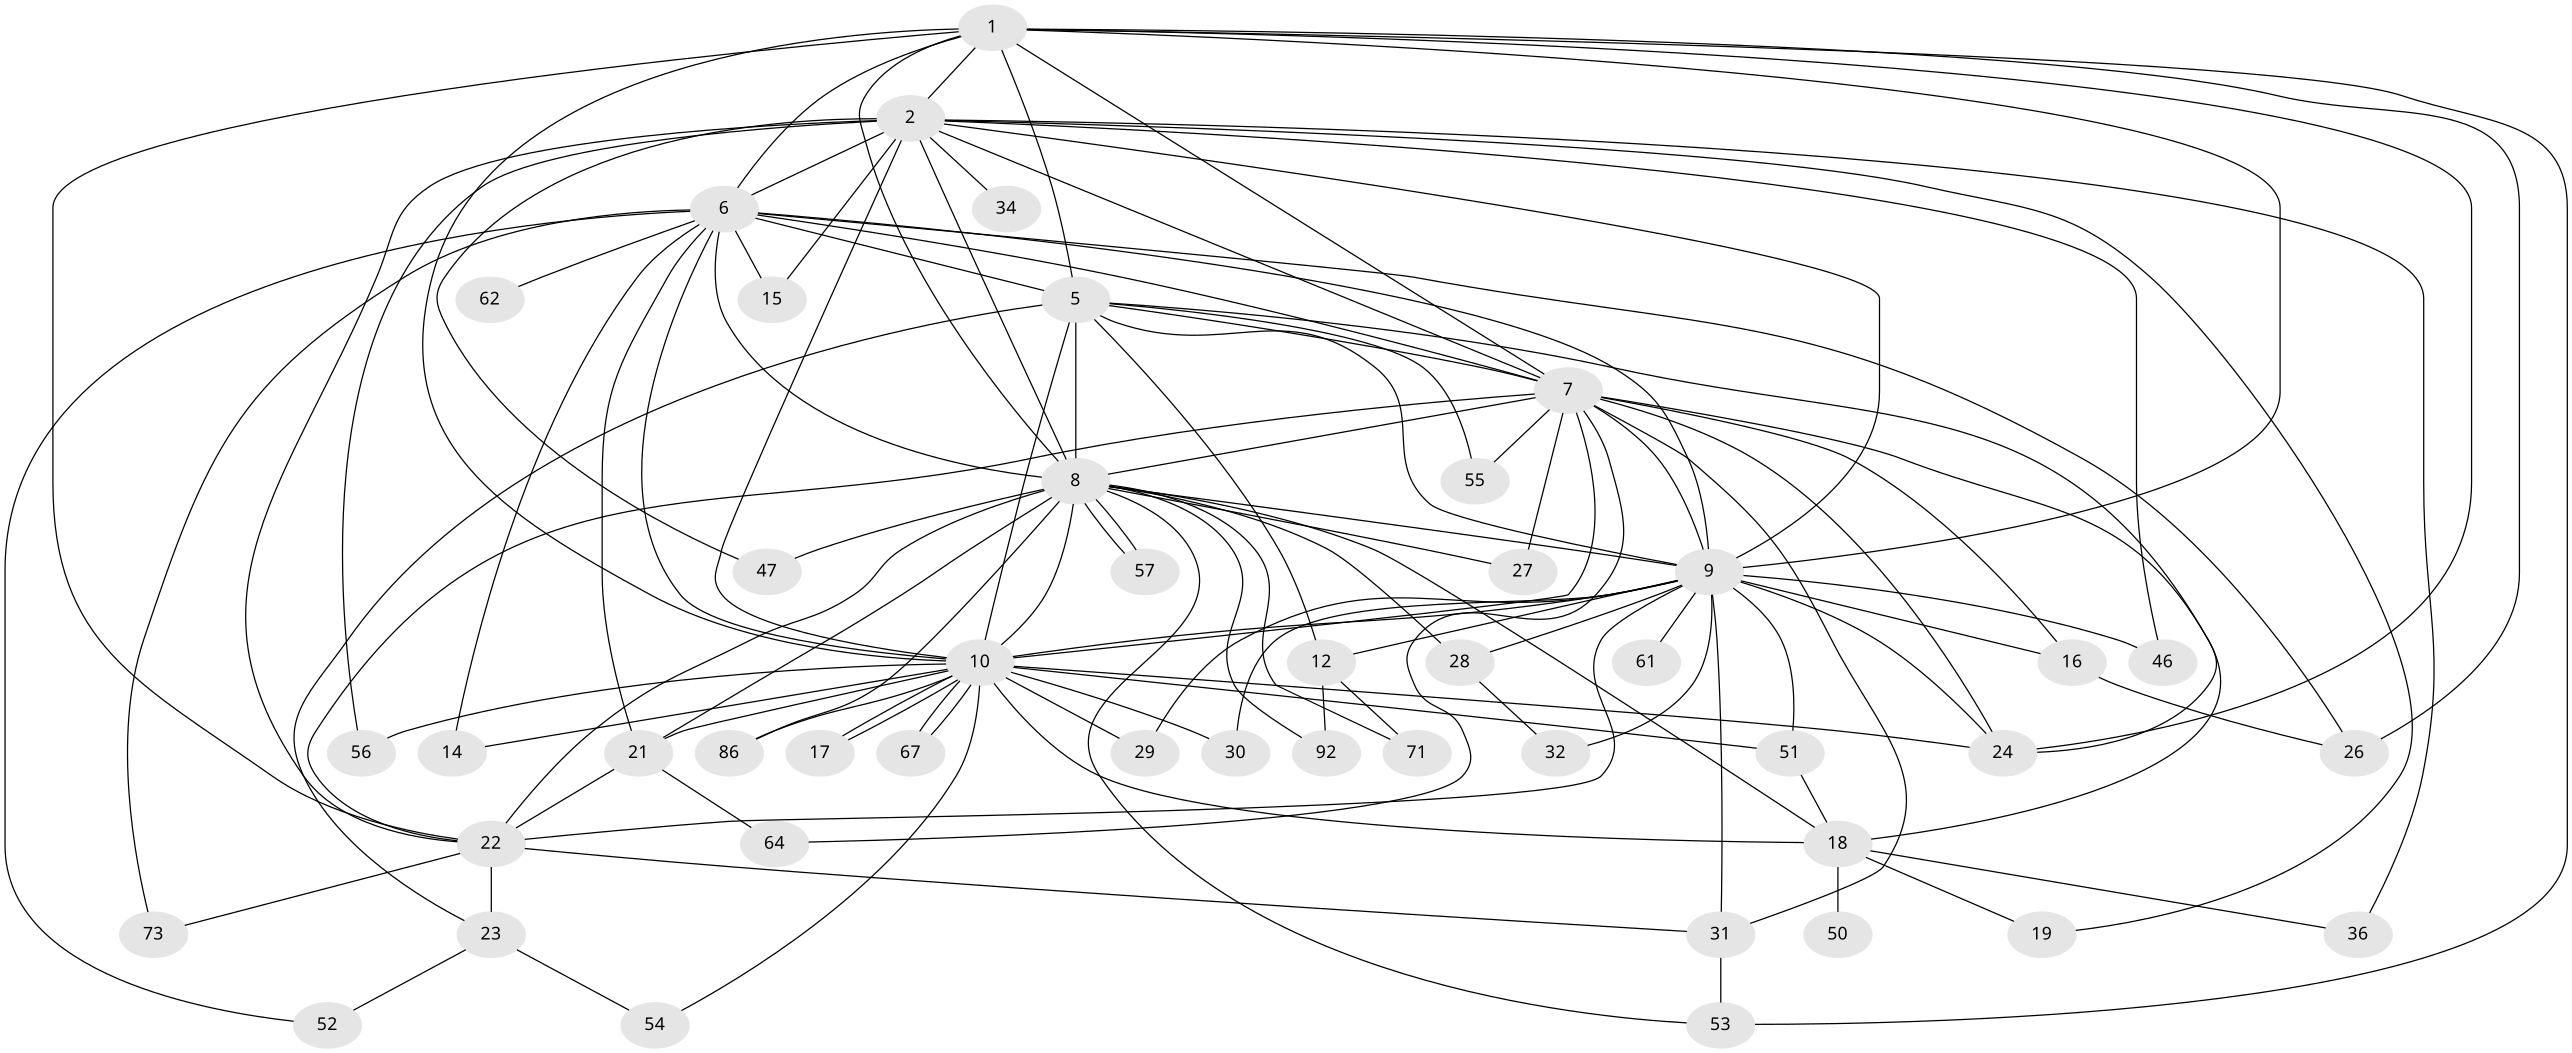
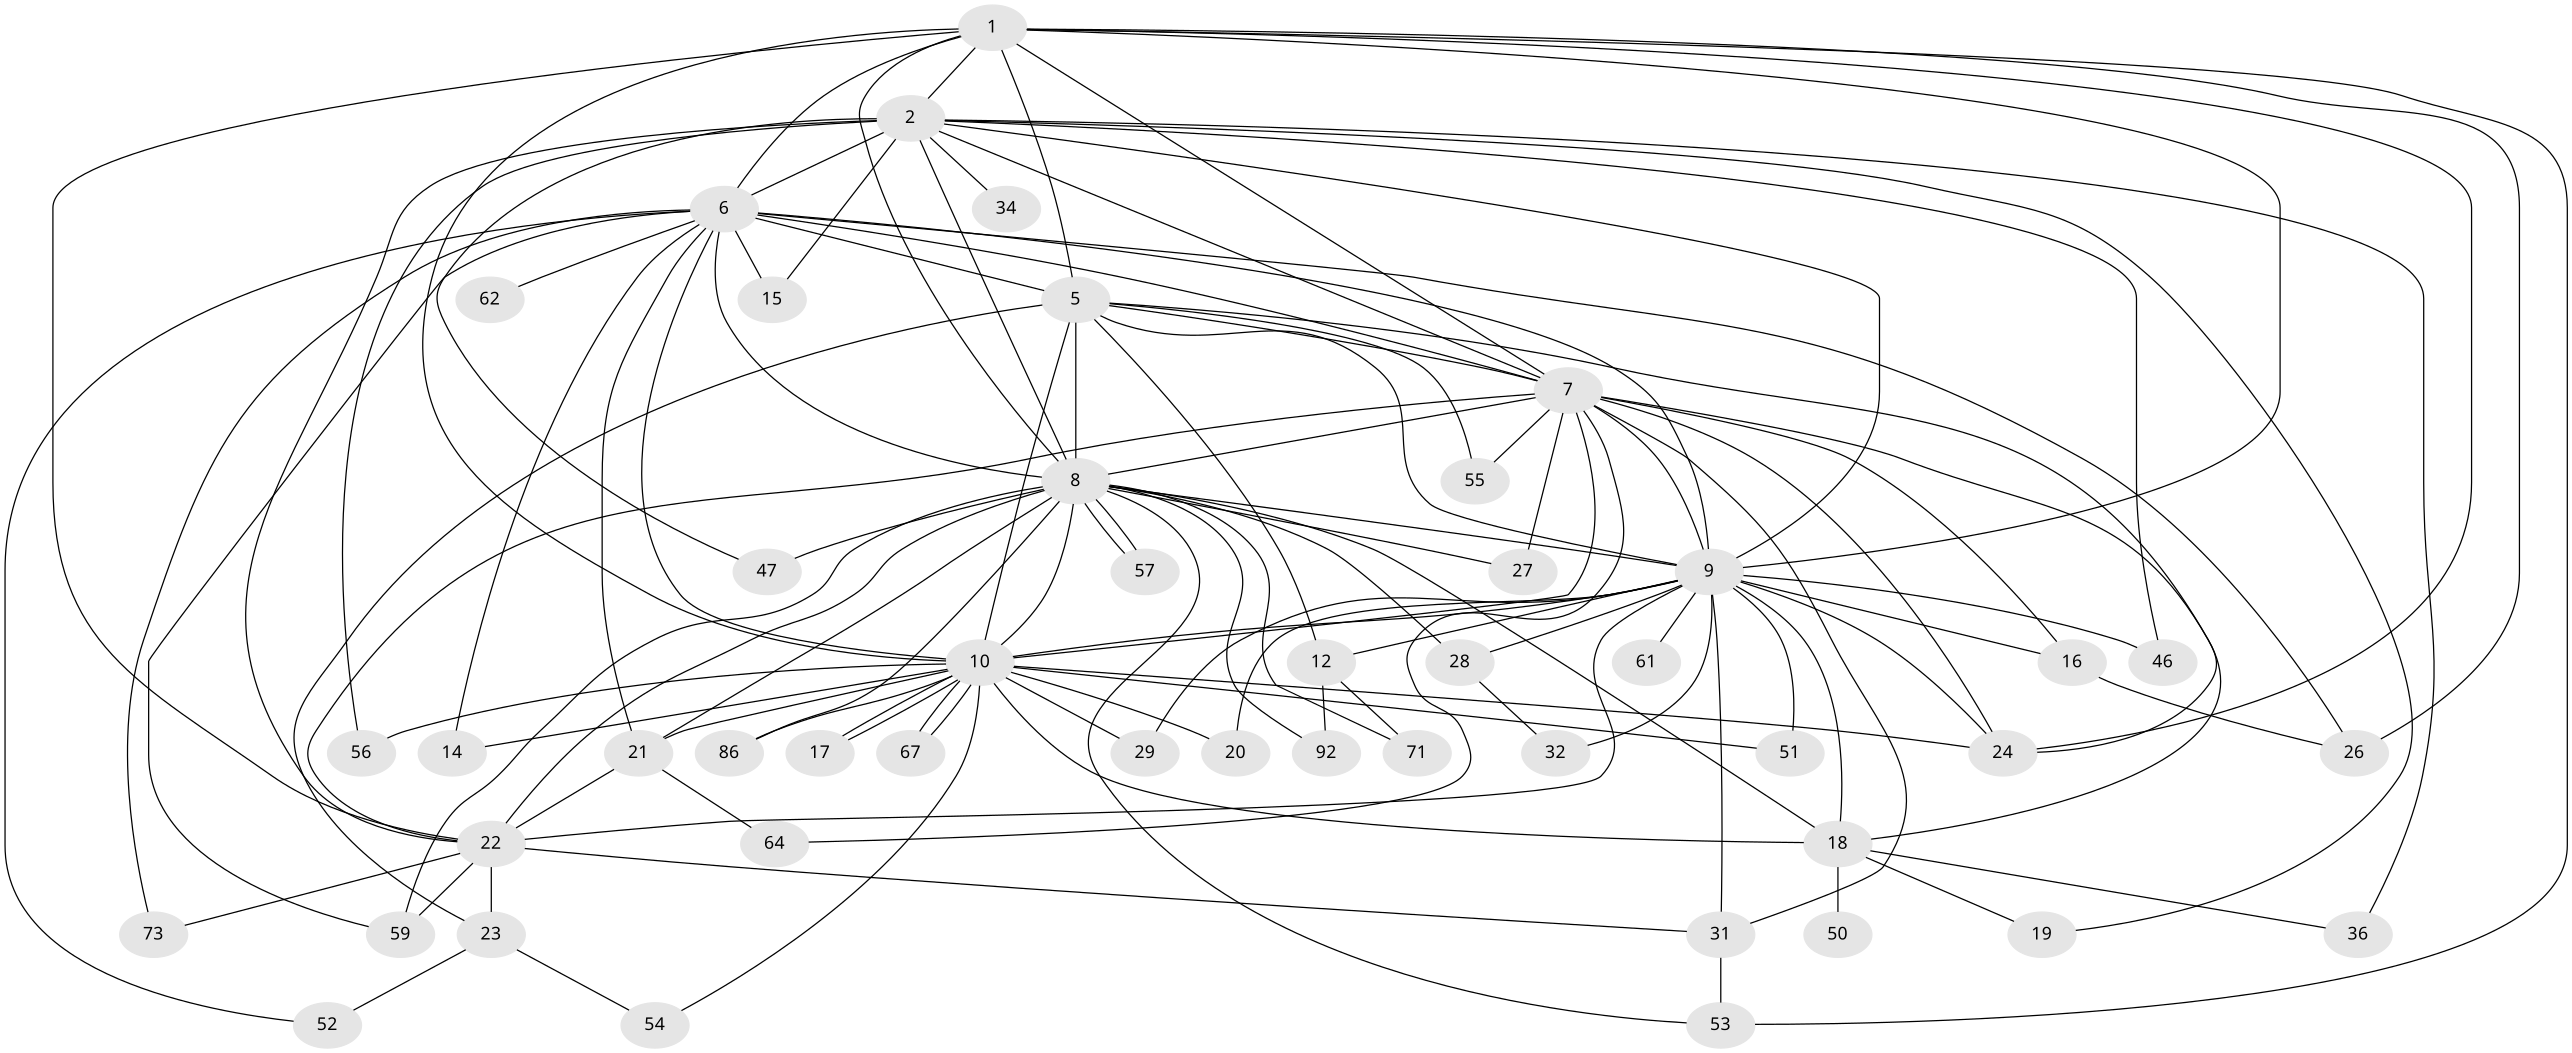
edge "2" -- "10": removed
node "30": label "30" -> "20"
edge "51" -- "18": now "9" -- "18"
node "59": added
